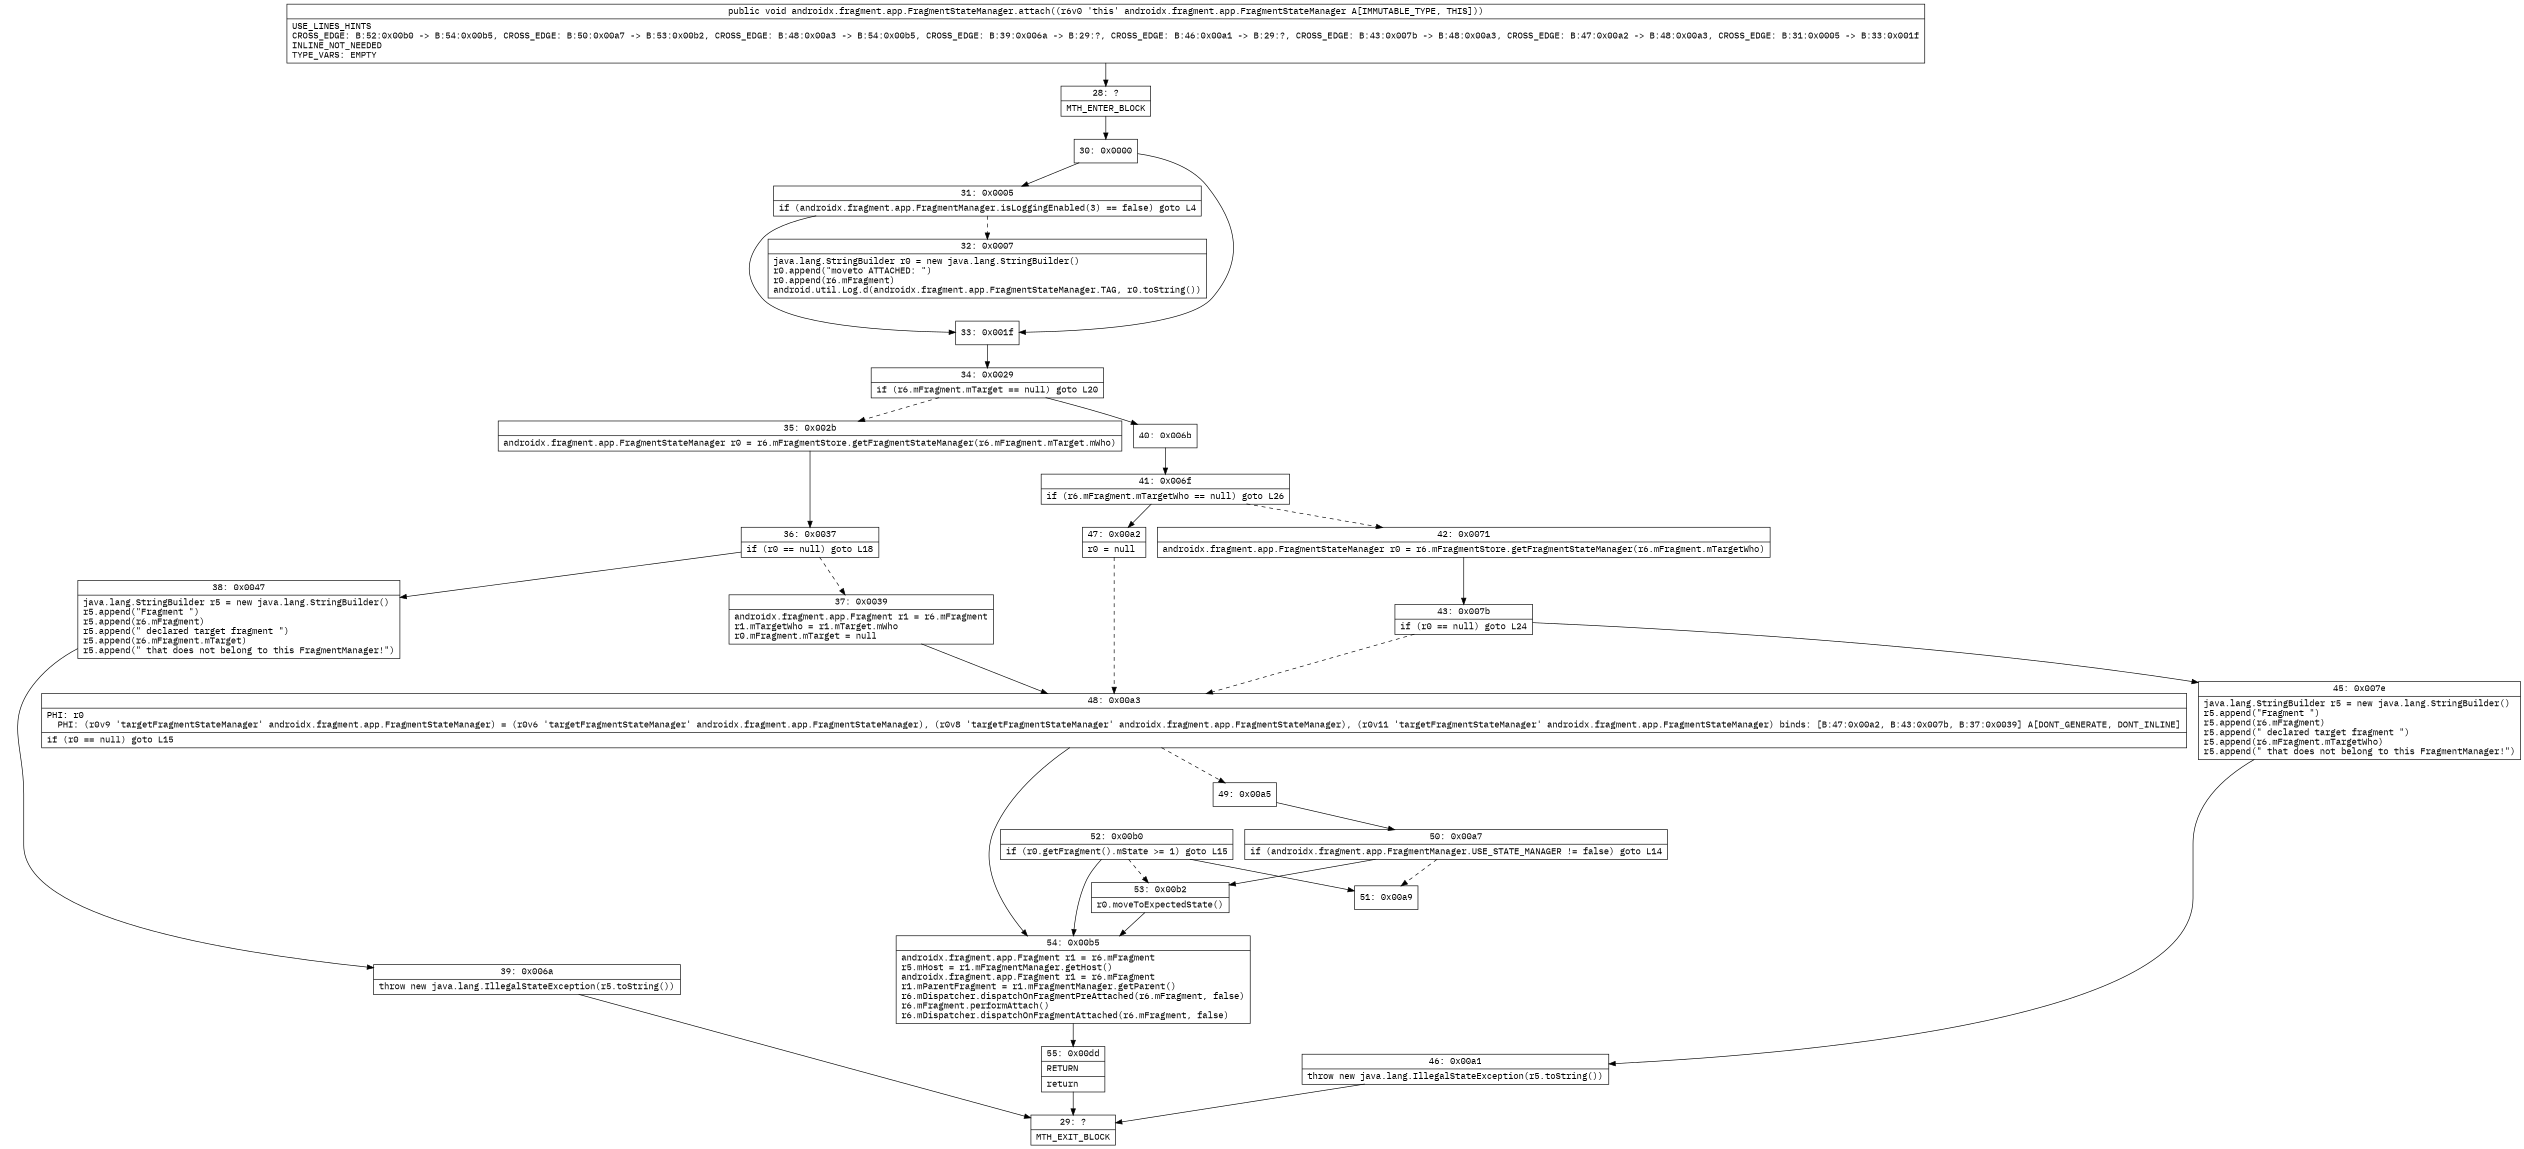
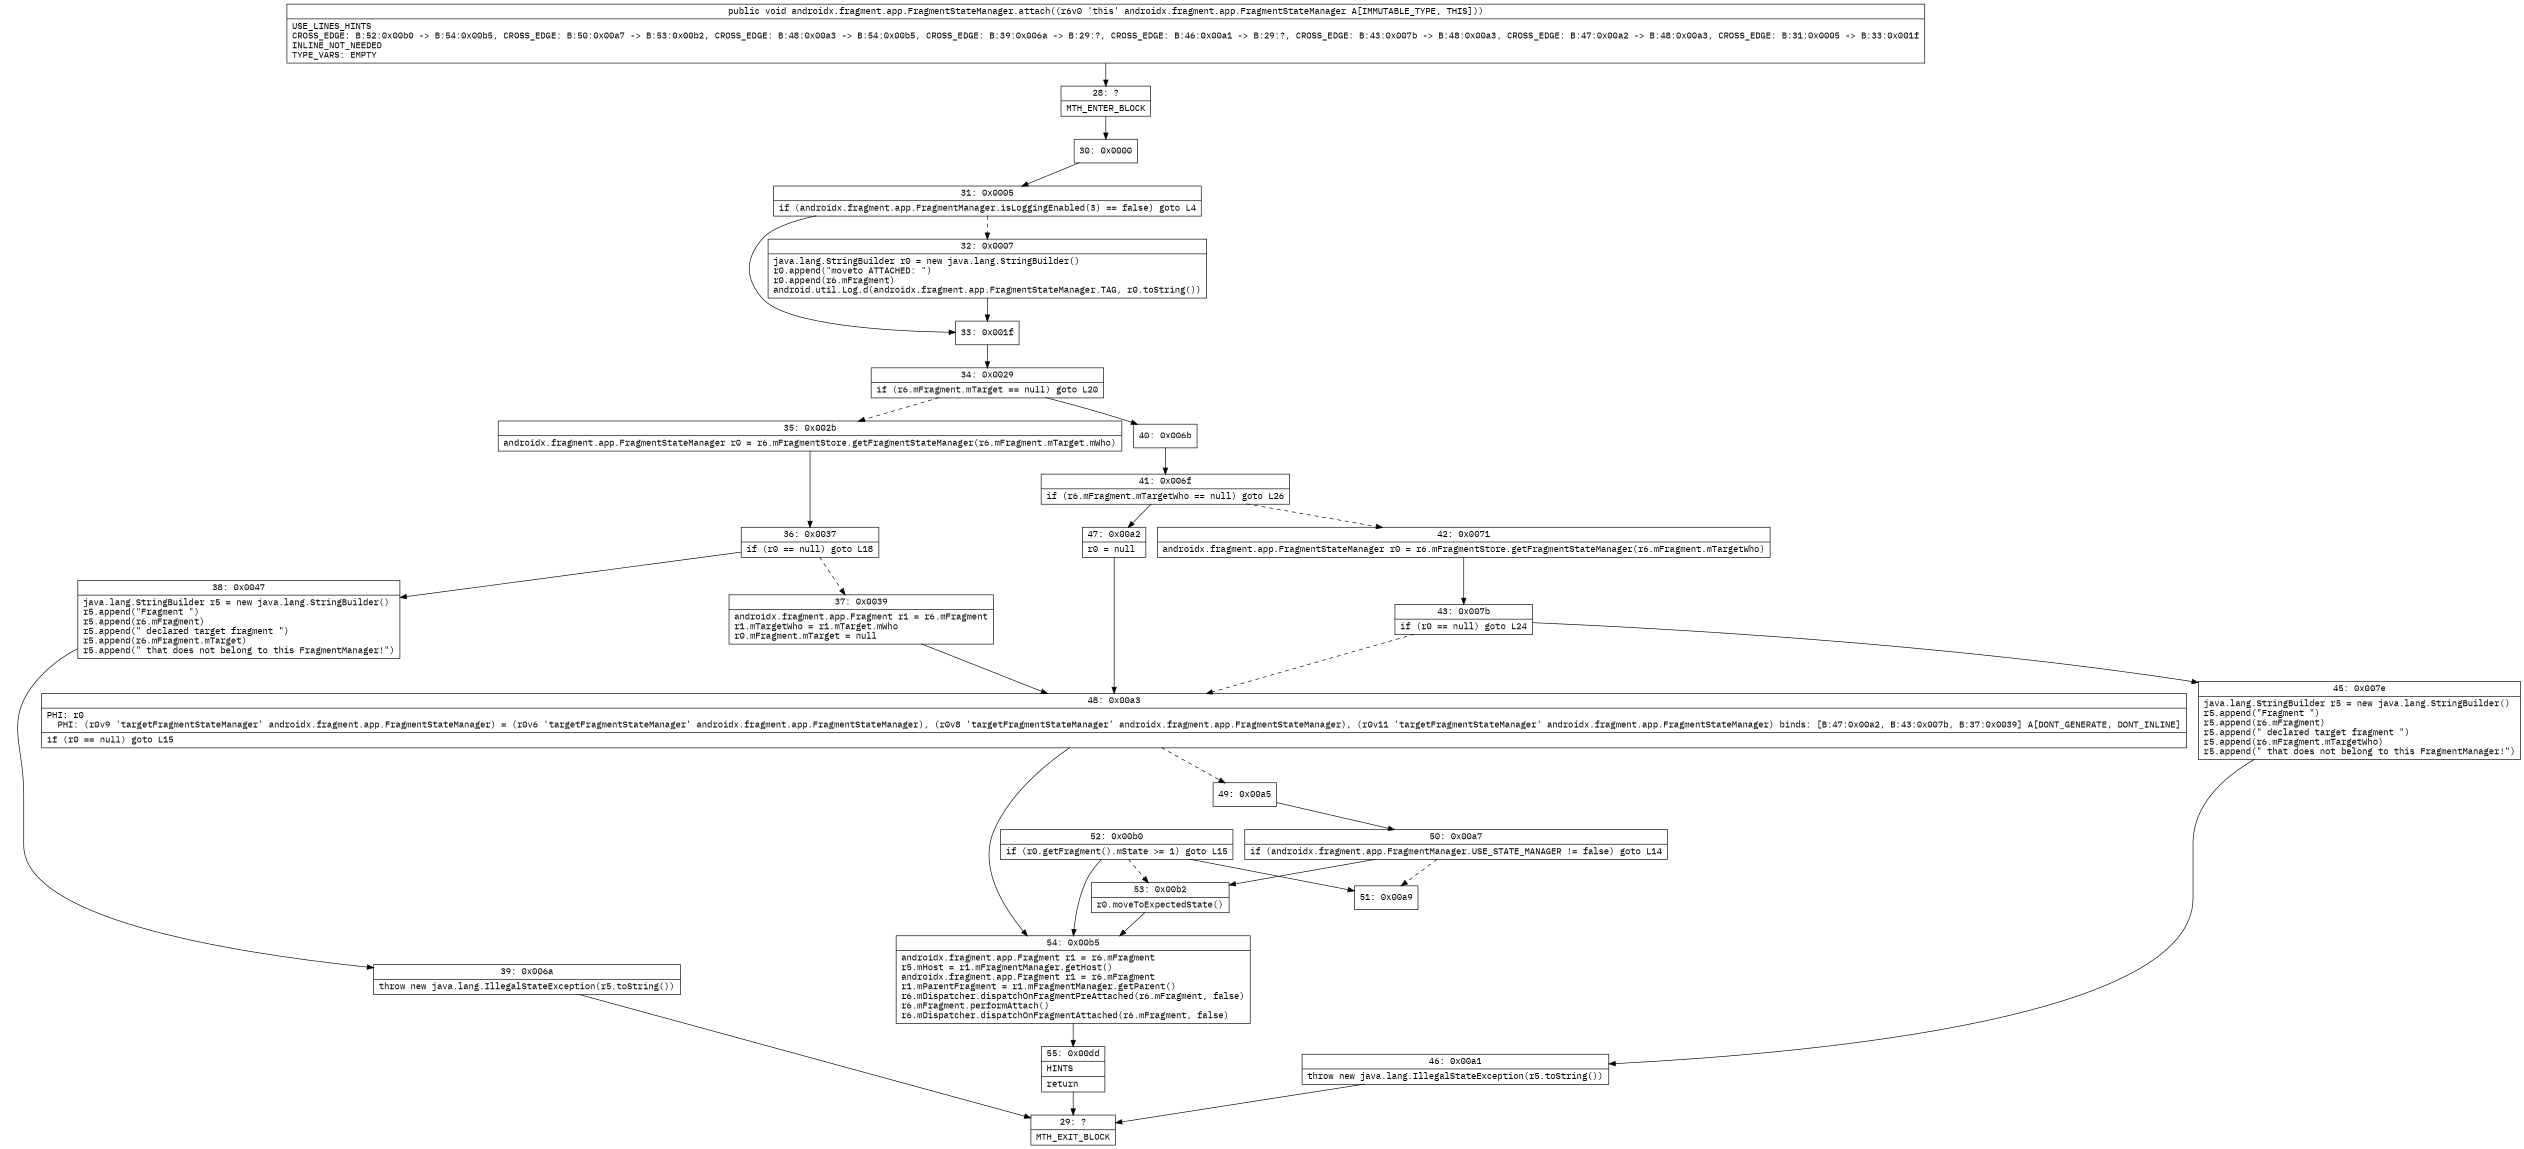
edge "30: 0x0000" -> "33: 0x001f": now "32: 0x0007" -> "33: 0x001f"
edge "47: 0x00a2" -> "48: 0x00a3": style dashed -> solid
node "55: 0x00dd": text "RETURN" -> "HINTS"
